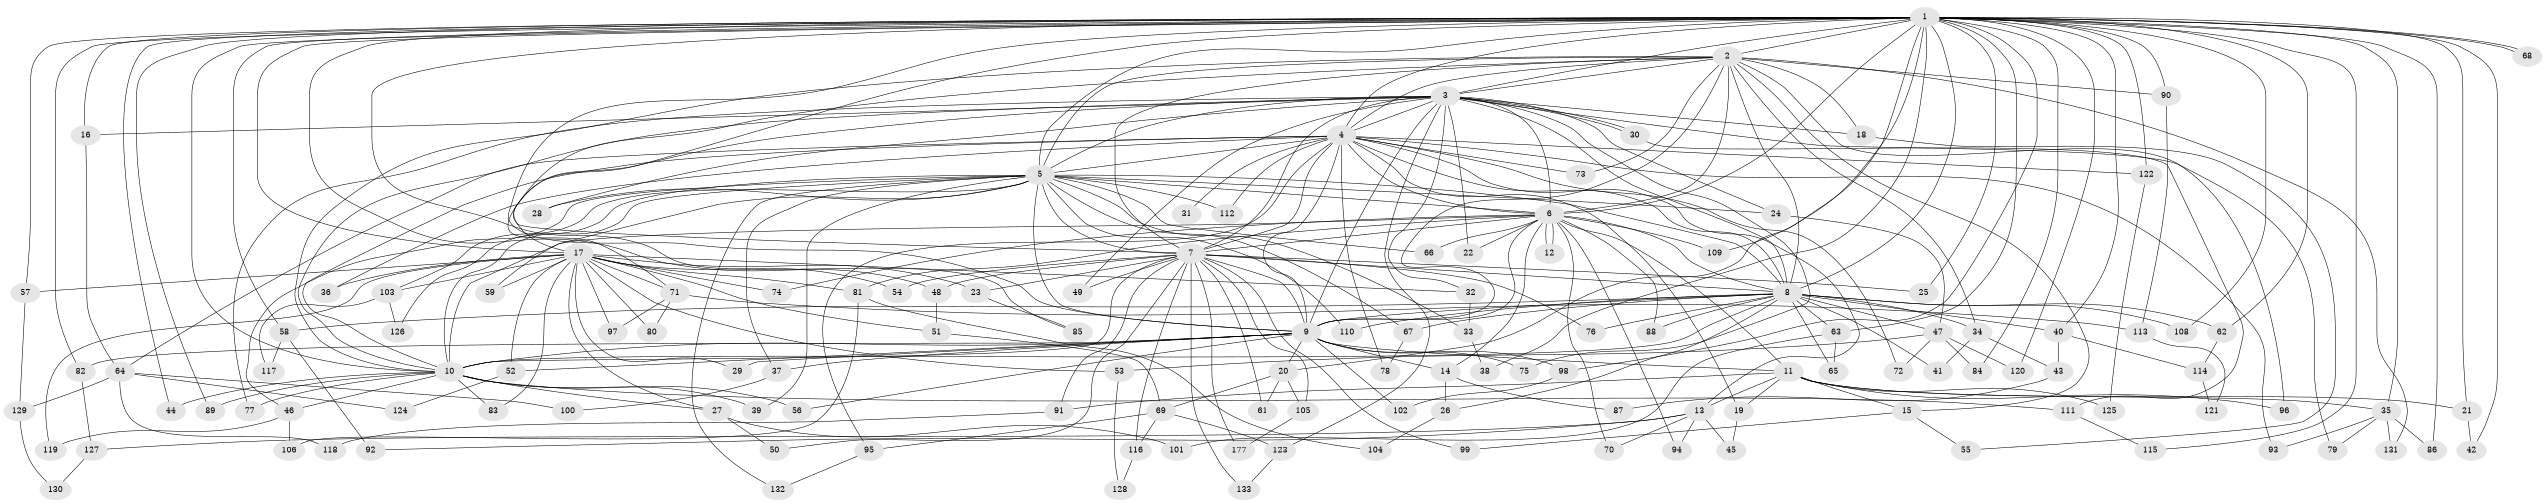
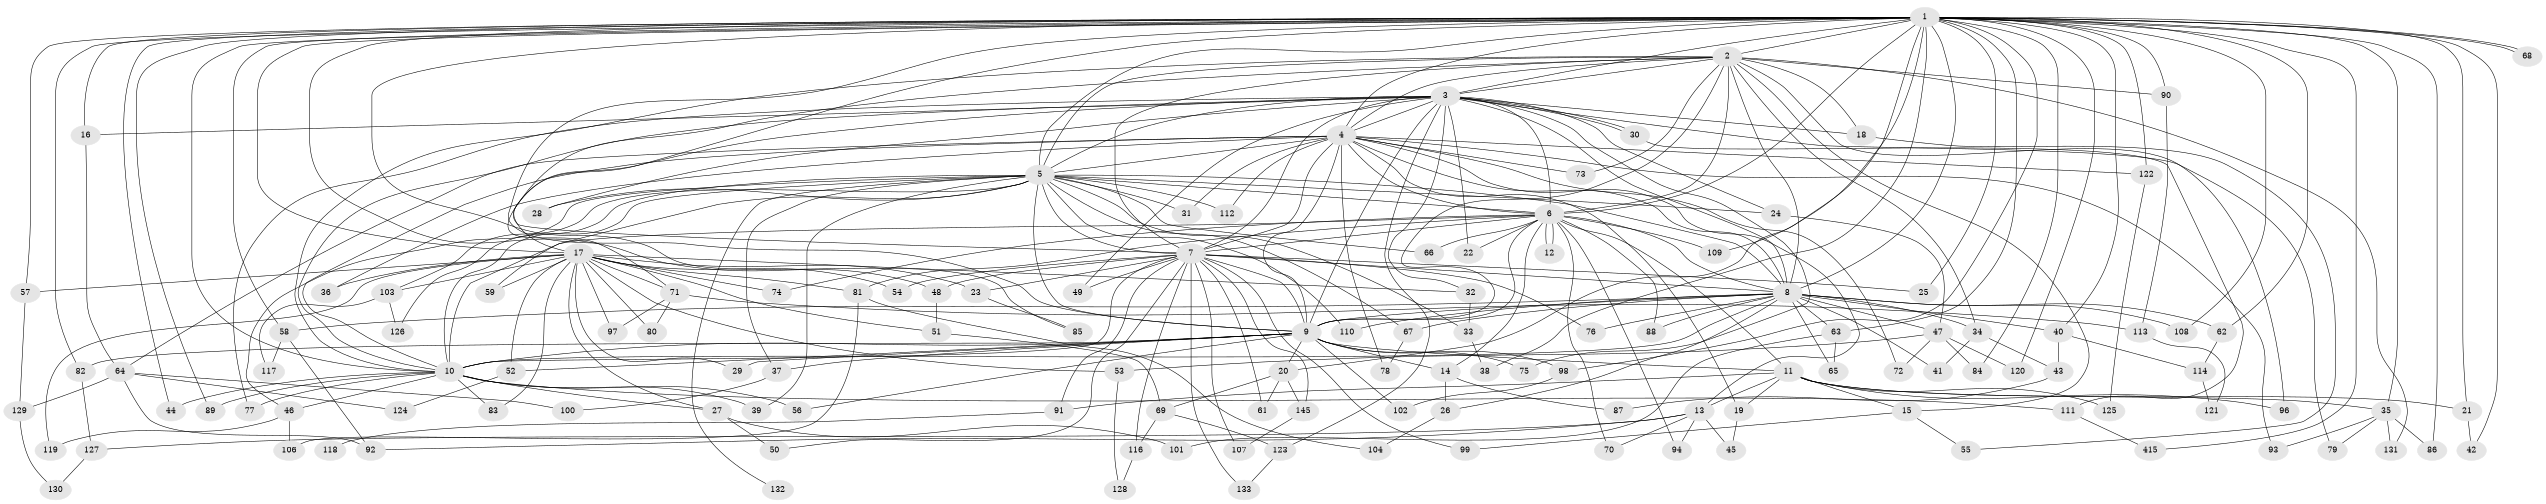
edge "5" -- "31": added
node "105": label "105" -> "145"
edge "64" -- "118": now "64" -- "92"
node "95": removed
node "177": label "177" -> "107"
node "115": label "115" -> "415"
